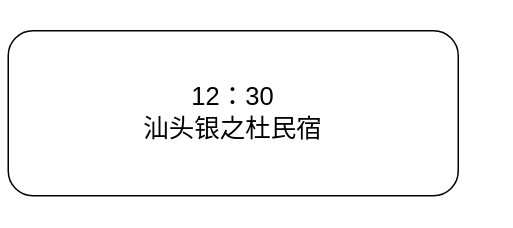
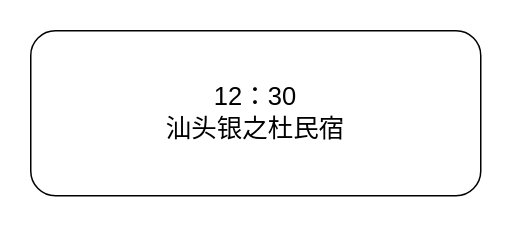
node "12：30 汕头银之杜民宿": moved (233, 113) -> (256, 113)
